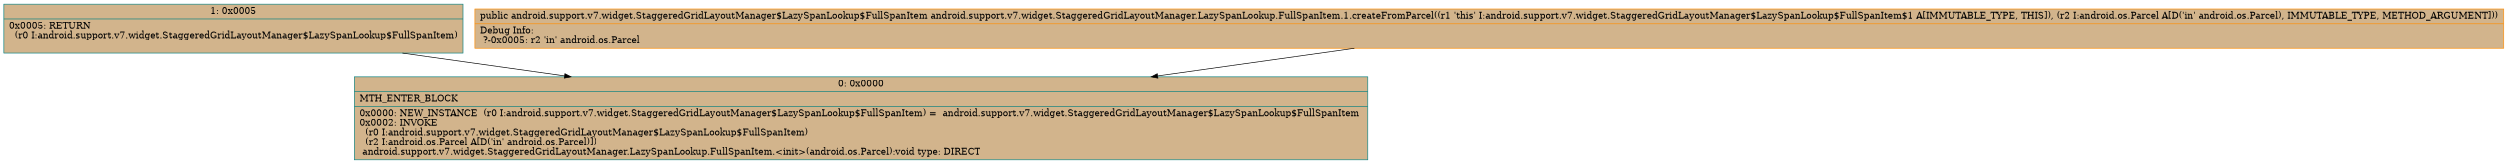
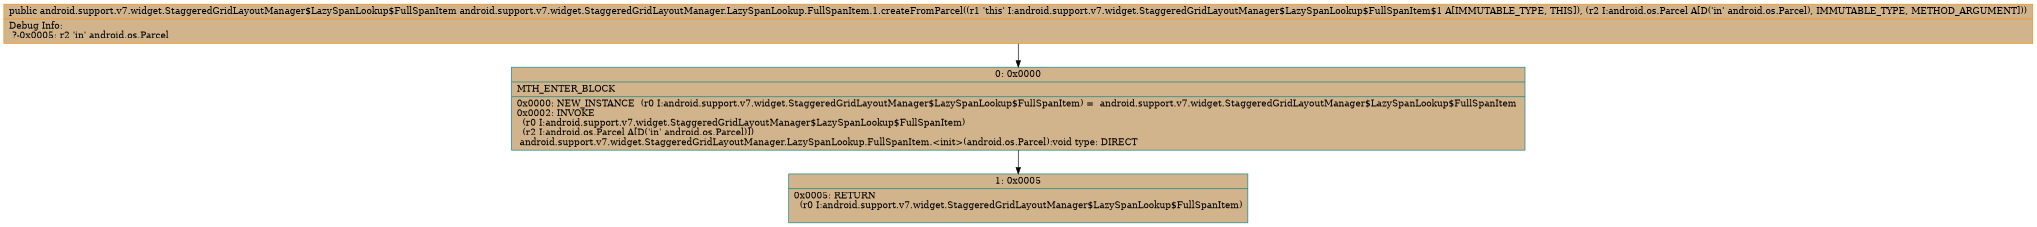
edge "1: 0x0005" -> "0: 0x0000": reversed
